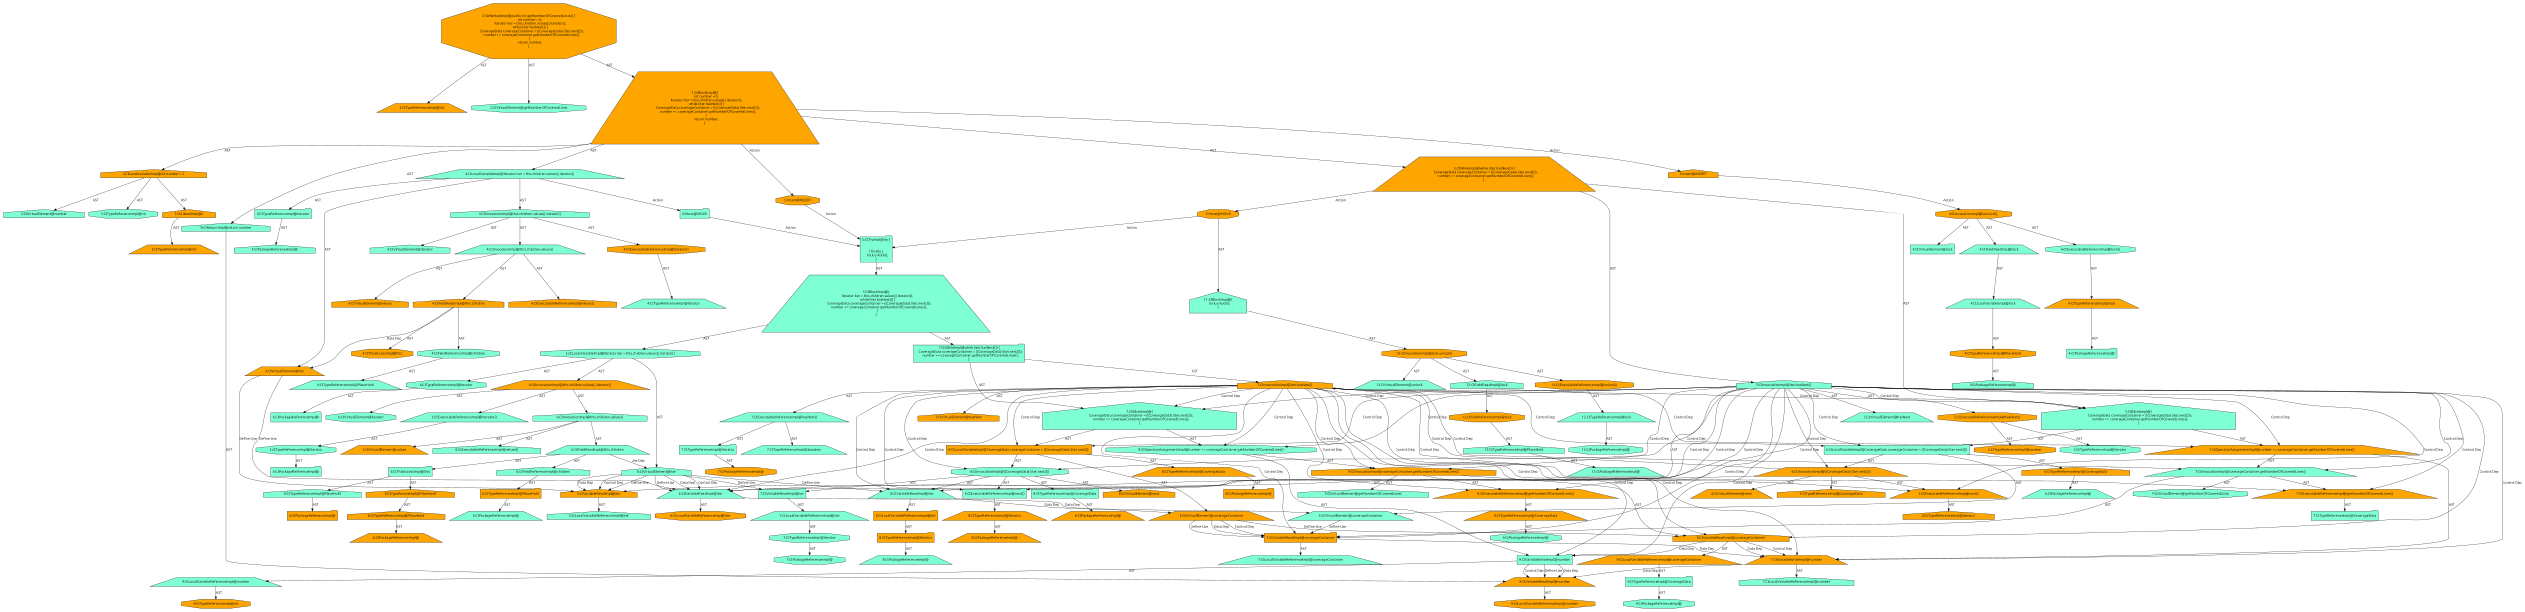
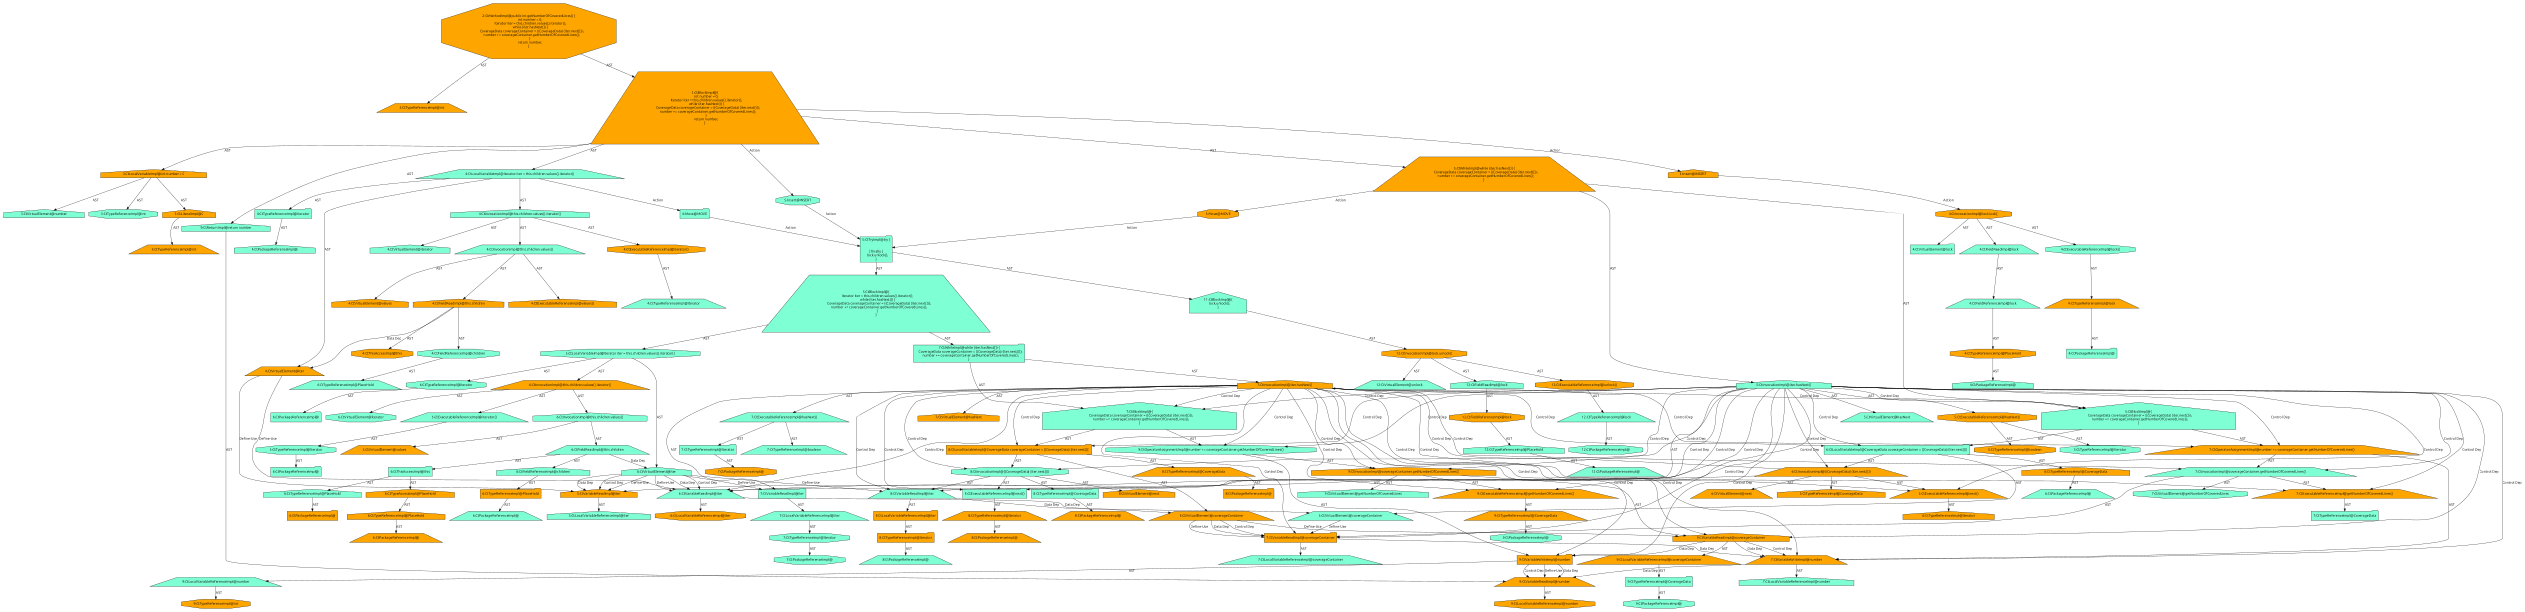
node "2:CtVirtualElement@getNumberOfCoveredLines": removed
node "5:Insert@INSERT": fillcolor orange -> aquamarine
edge "5:Move@MOVE" -> "11:CtBlockImpl@{ lock.unlock(); }": now "5:CtTryImpl@try { } finally { lock.unlock(); }" -> "11:CtBlockImpl@{ lock.unlock(); }"
node "4:CtLocalVariableImpl@lock": label "4:CtLocalVariableImpl@lock" -> "4:CtFieldReferenceImpl@lock"
node "6:CtExecutableReferenceImpl@values()": removed
edge "6:CtFieldReadImpl@this.children" -> "6:CtVirtualElement@iter": label "Use Dep" -> "Data Dep"
edge "8:CtInvocationImpl@((CoverageData) (iter.next()))" -> "7:CtVariableReadImpl@iter": now "7:CtInvocationImpl@iter.hasNext()" -> "7:CtVariableReadImpl@iter"
node "9:CtVariableWriteImpl@number": fillcolor aquamarine -> orange
